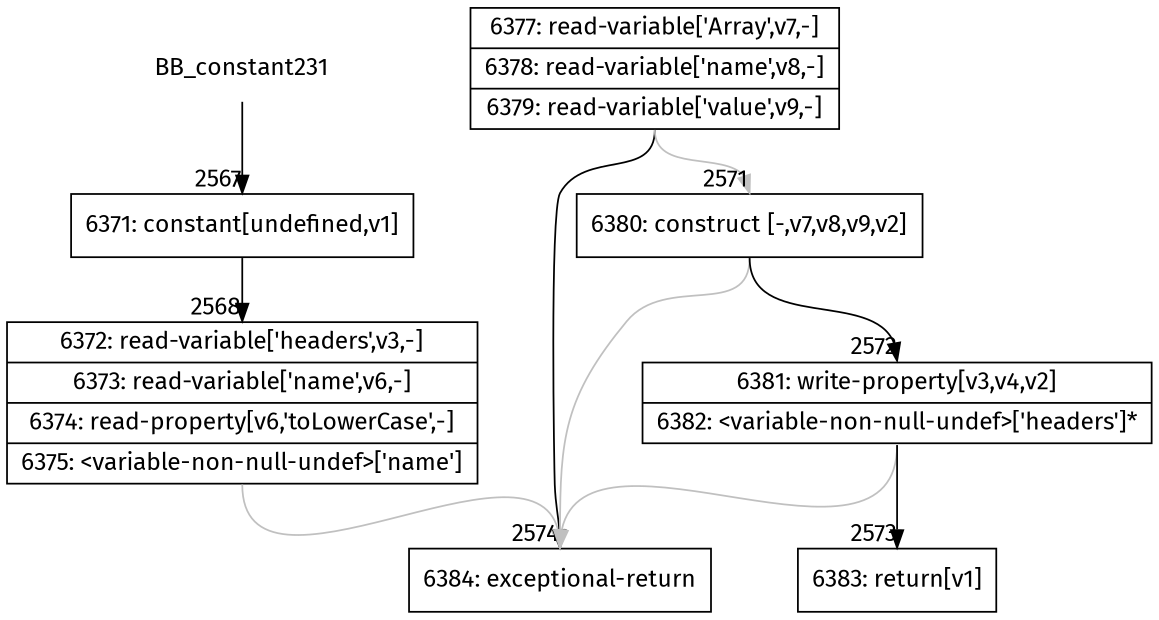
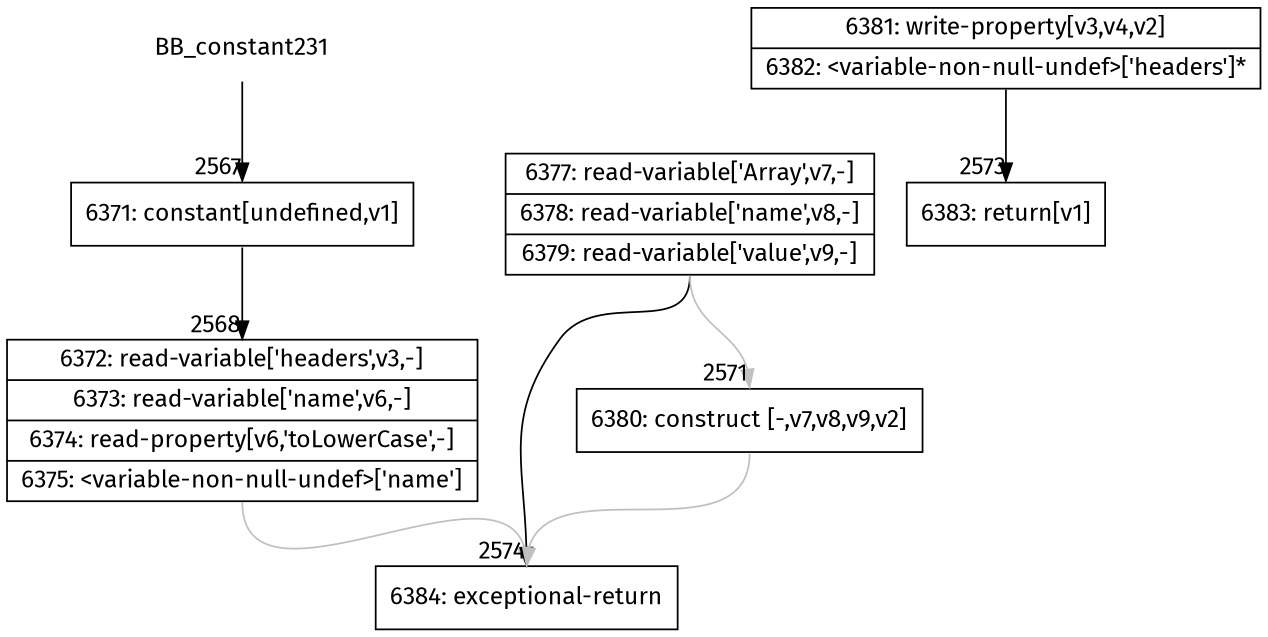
edge "6380: construct [-,v7,v8,v9,v2]" -> "6381: write-property[v3,v4,v2]": removed
edge "6381: write-property[v3,v4,v2]" -> "6384: exceptional-return": removed
